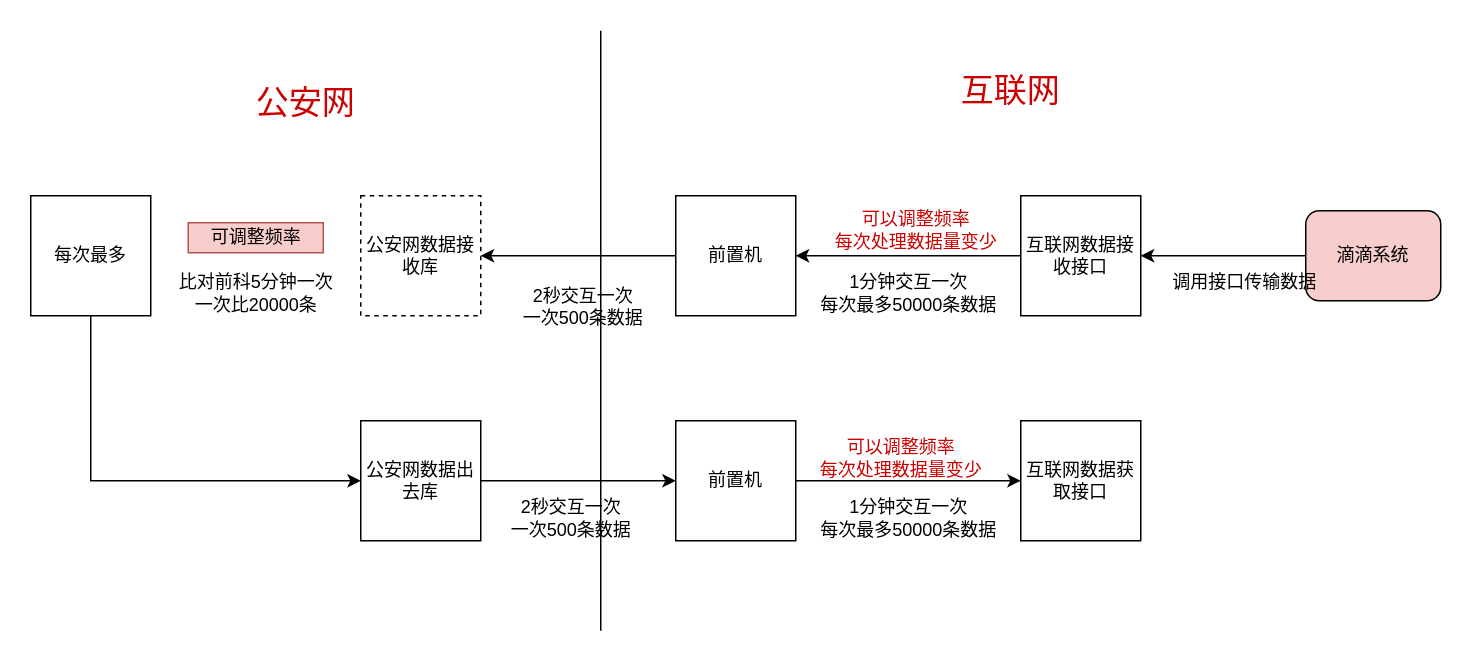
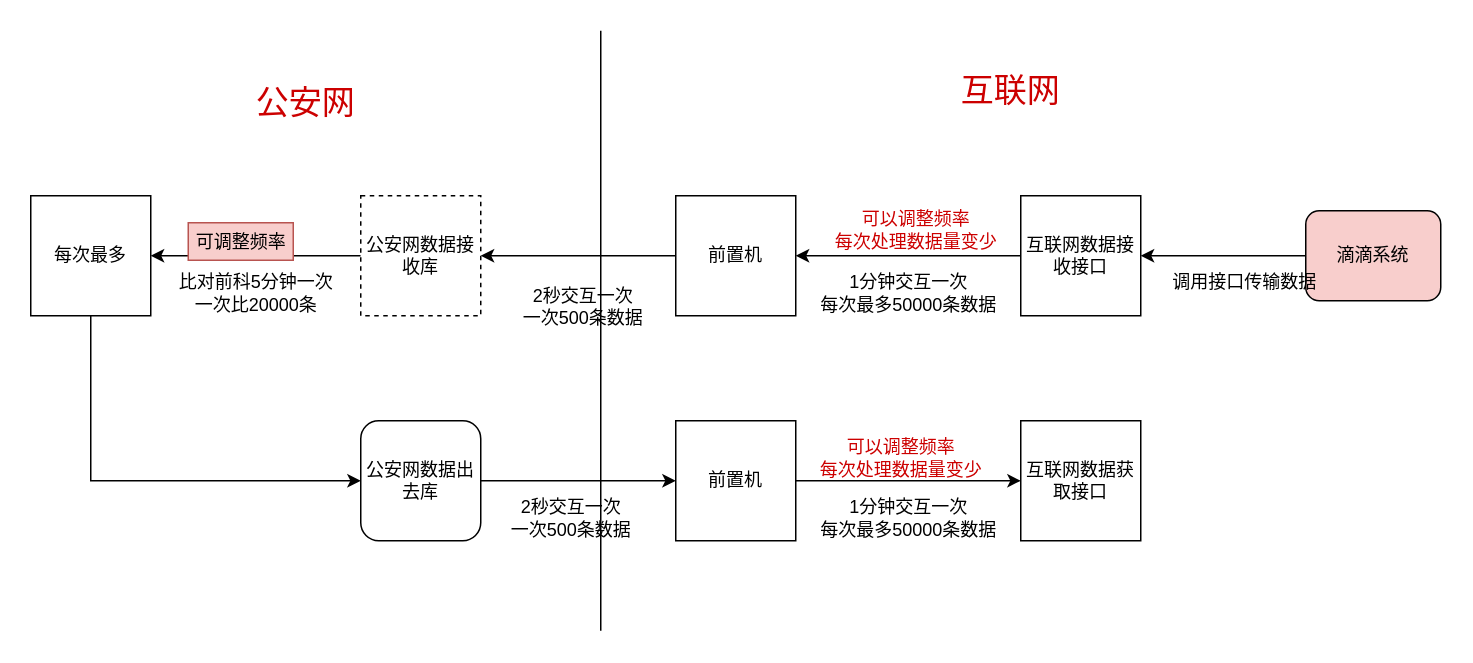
node "可调整频率": size 135x30 -> 105x38
edge "公安网数据接收库" -> "每次最多": added
node "公安网数据出去库": shape rectangle -> rounded rectangle
